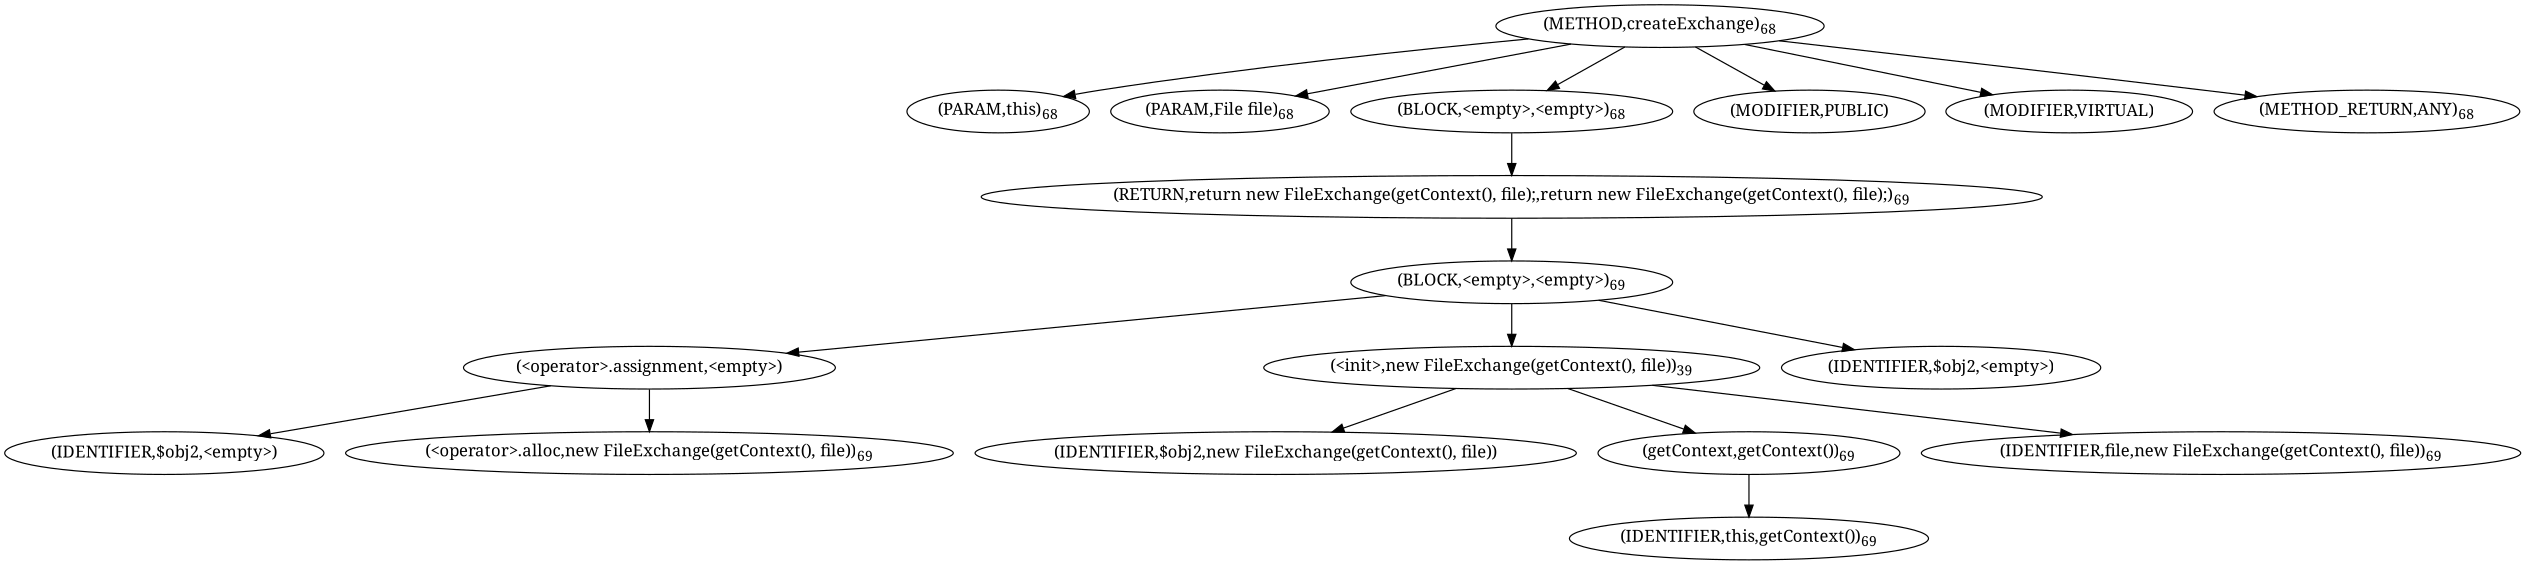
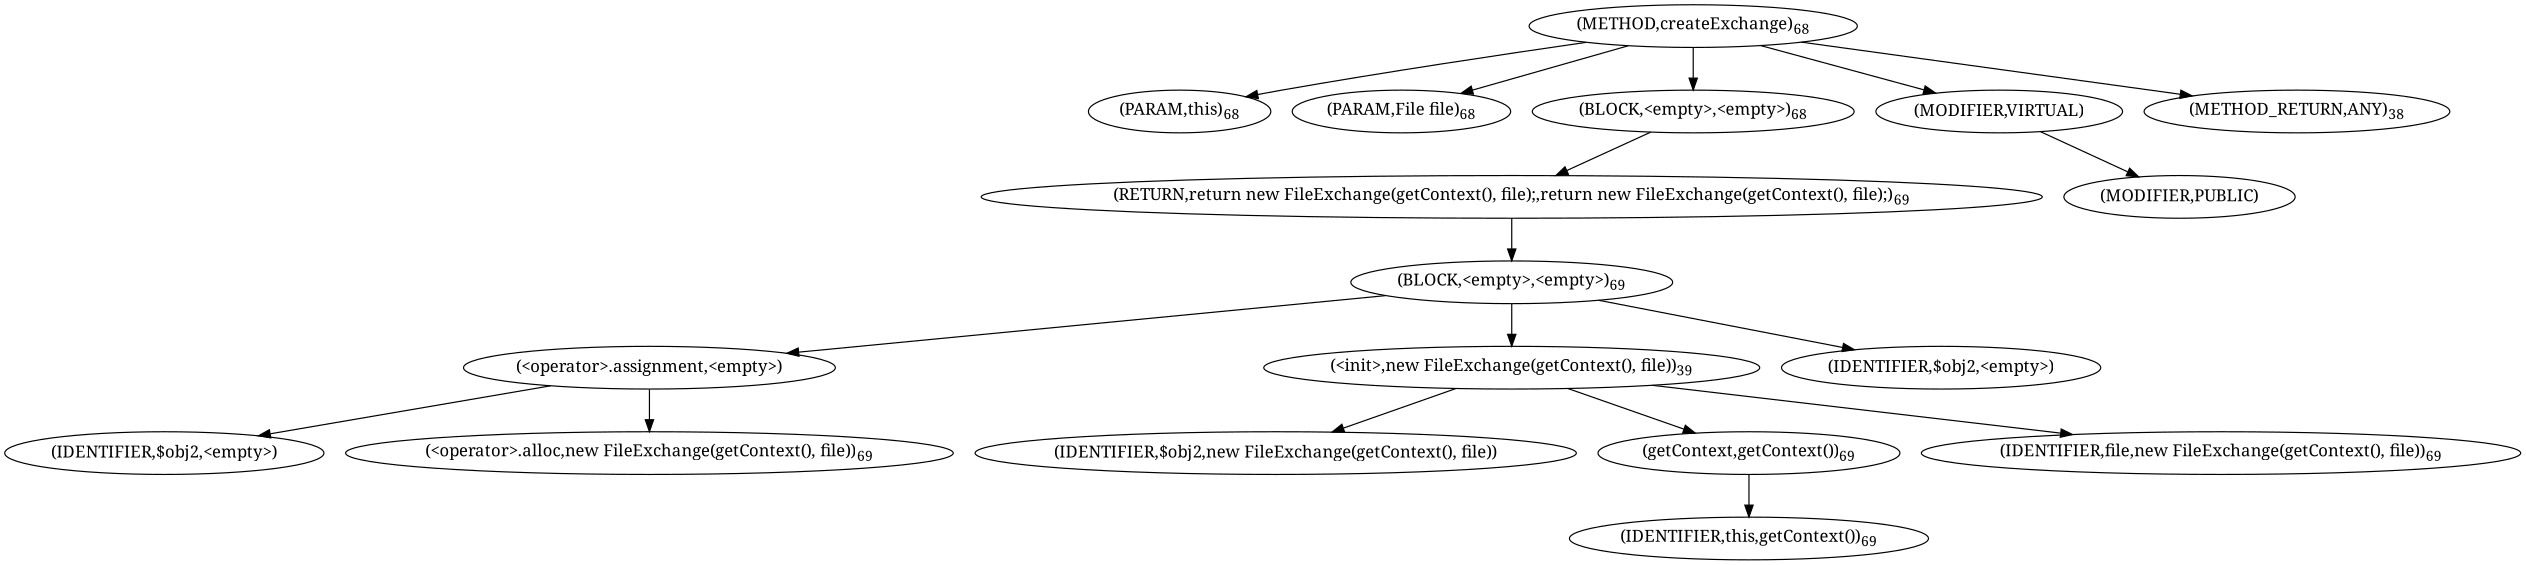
edge "(METHOD,createExchange)" -> "(MODIFIER,PUBLIC)": now "(MODIFIER,VIRTUAL)" -> "(MODIFIER,PUBLIC)"
node "(METHOD_RETURN,ANY)": text "68" -> "38"
